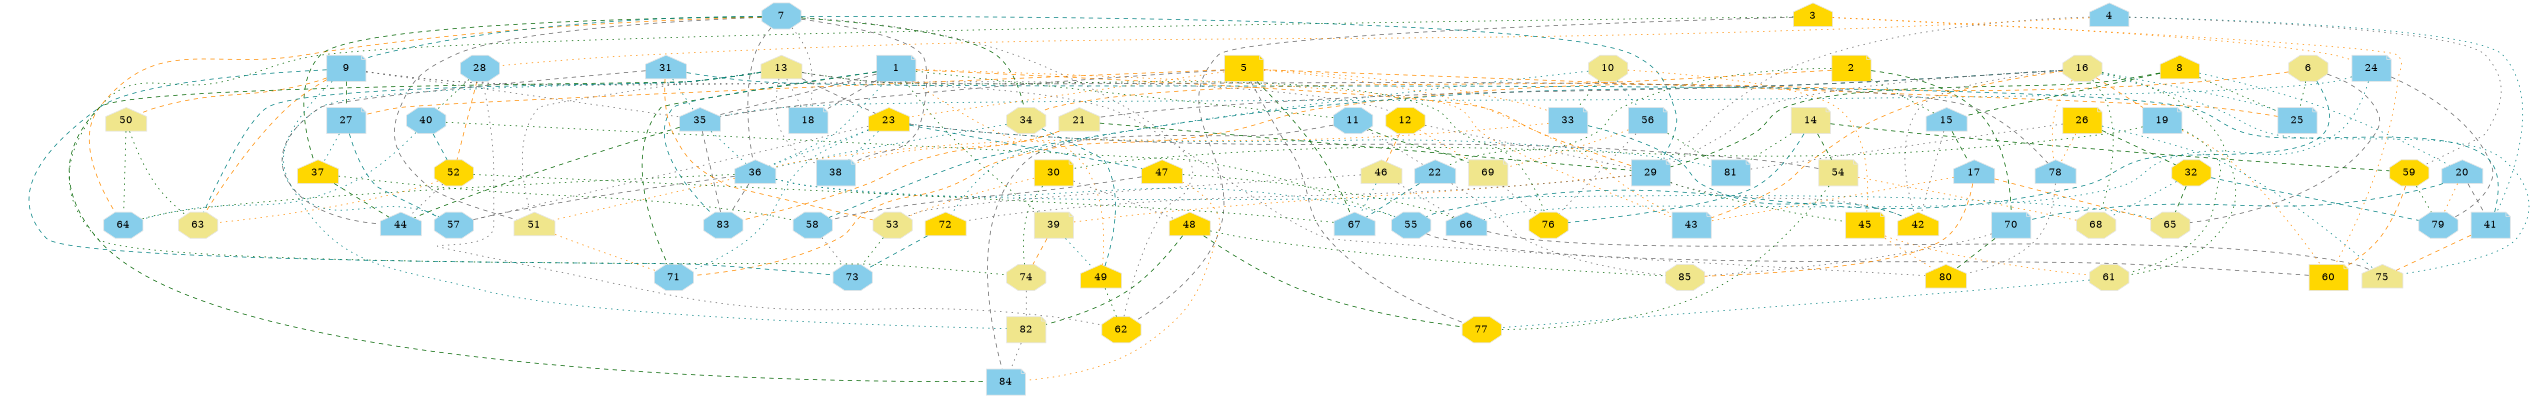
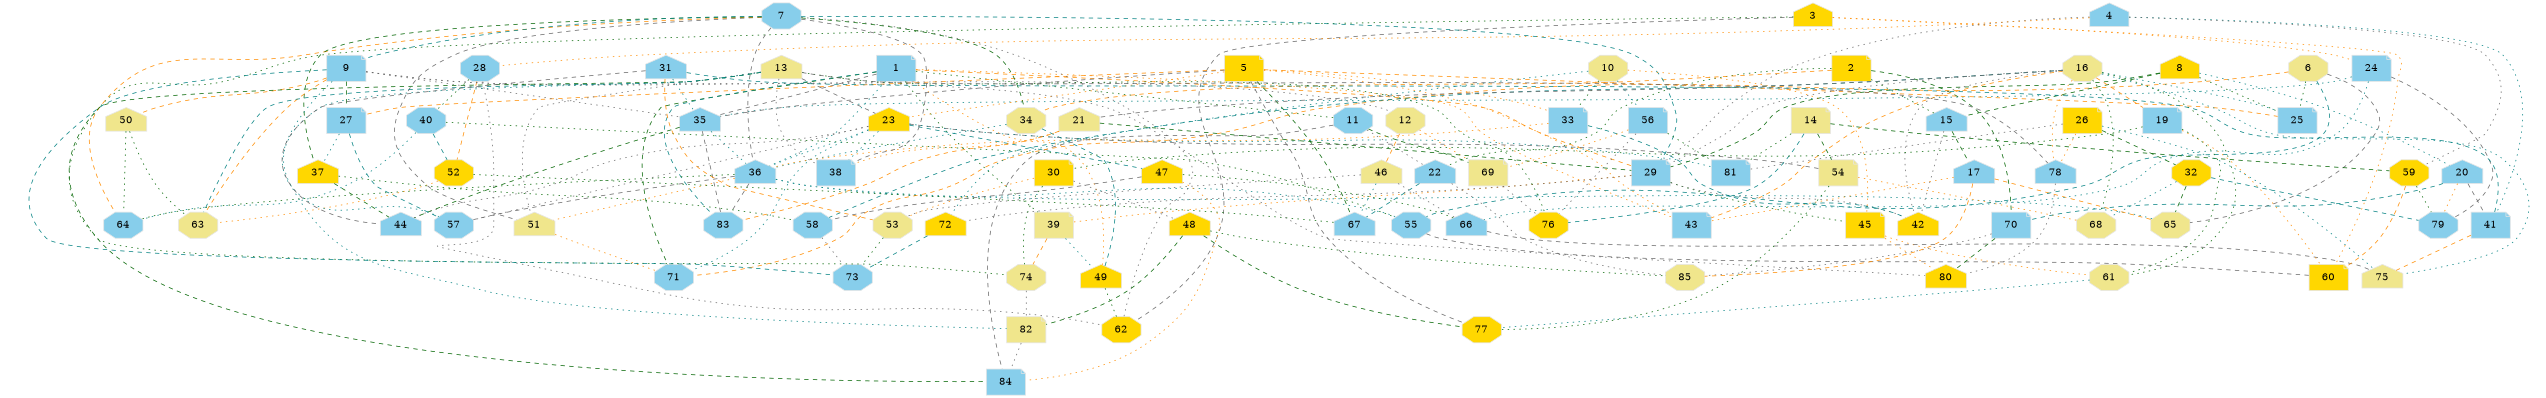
node "18": removed
node "12": fillcolor gold -> khaki
edge "12" -- "29": removed
edge "52" -- "44": now "23" -- "44"
